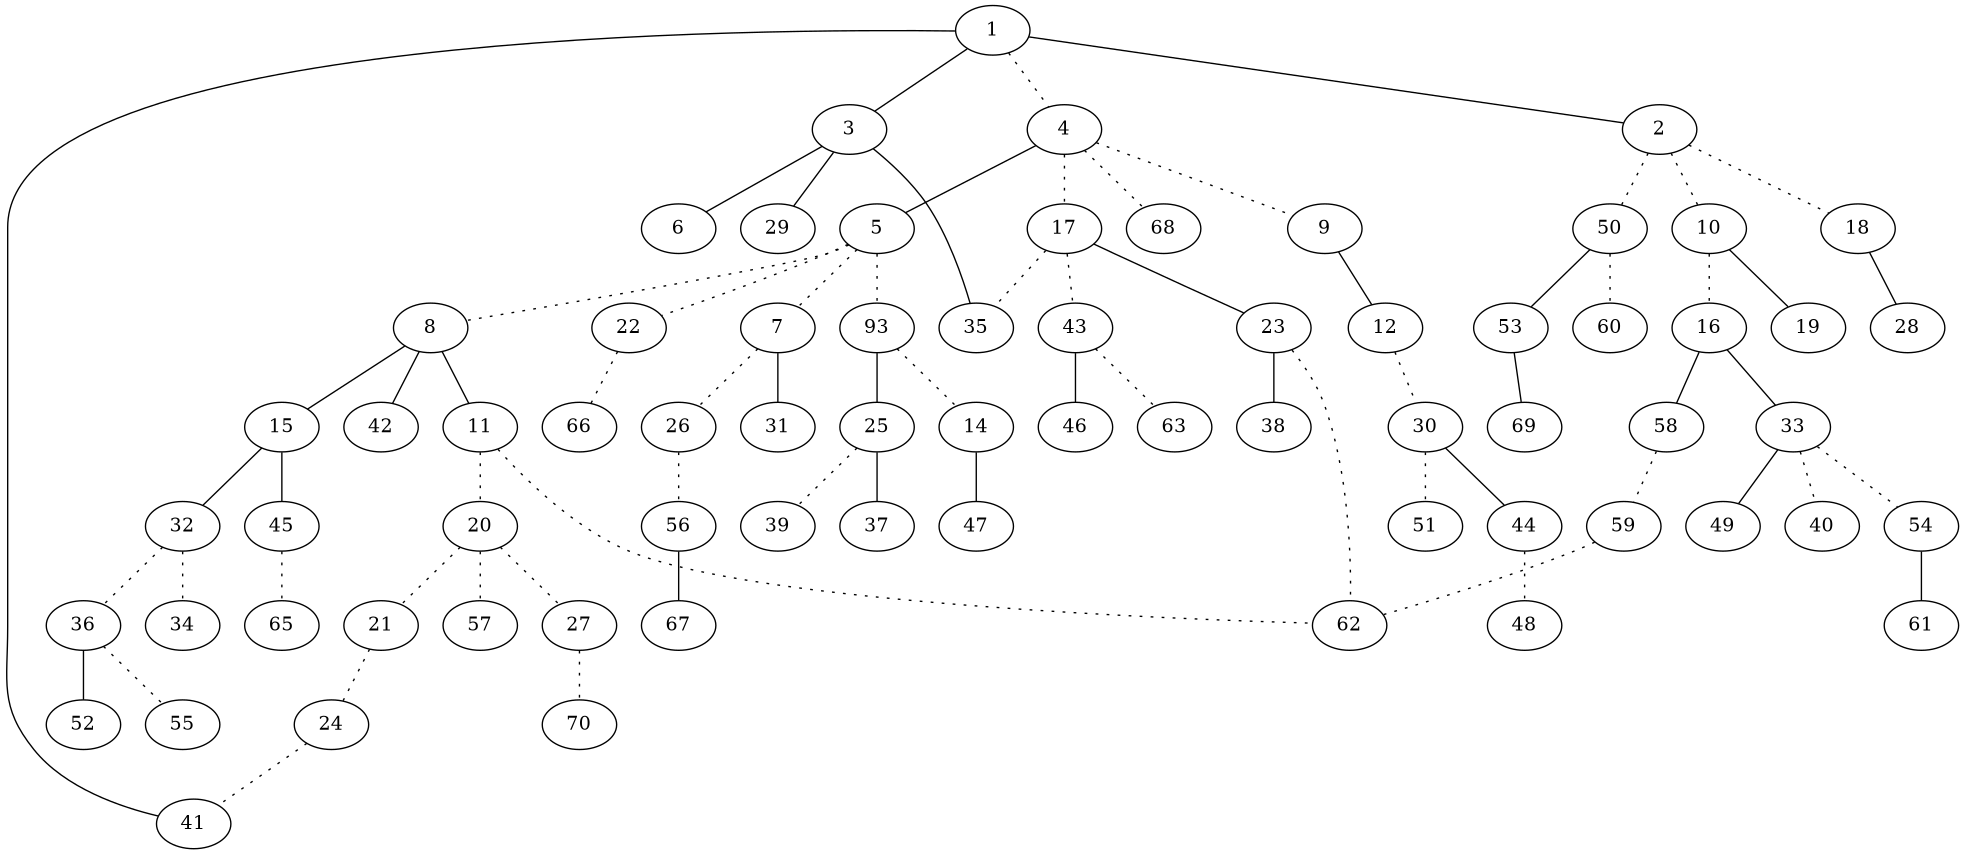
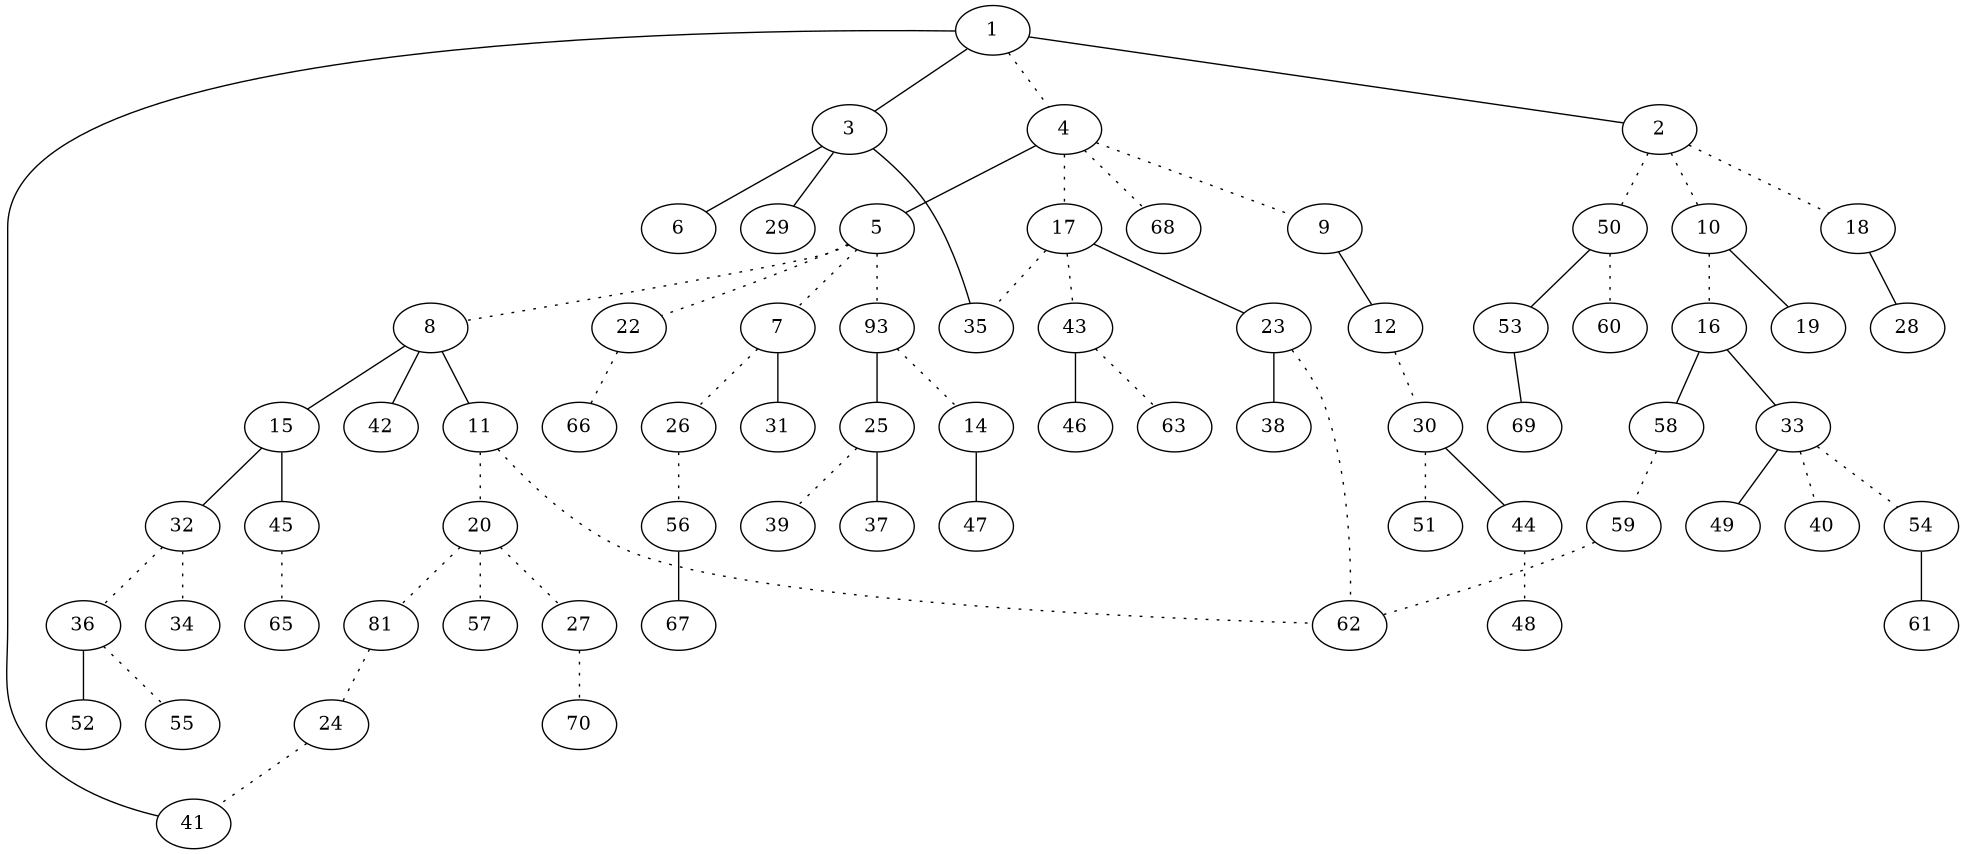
node "21": label "21" -> "81"
